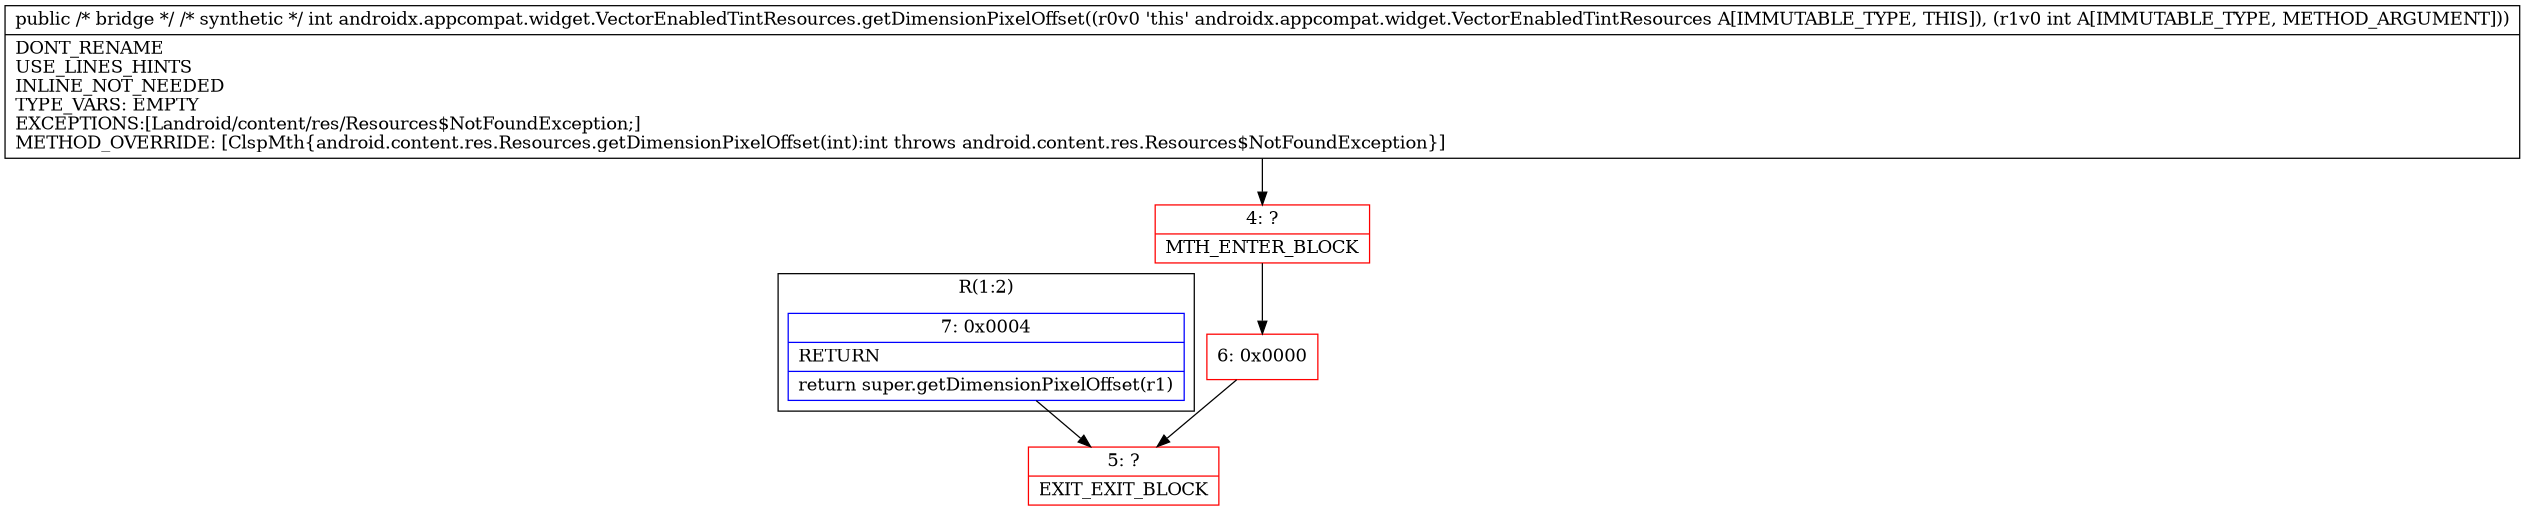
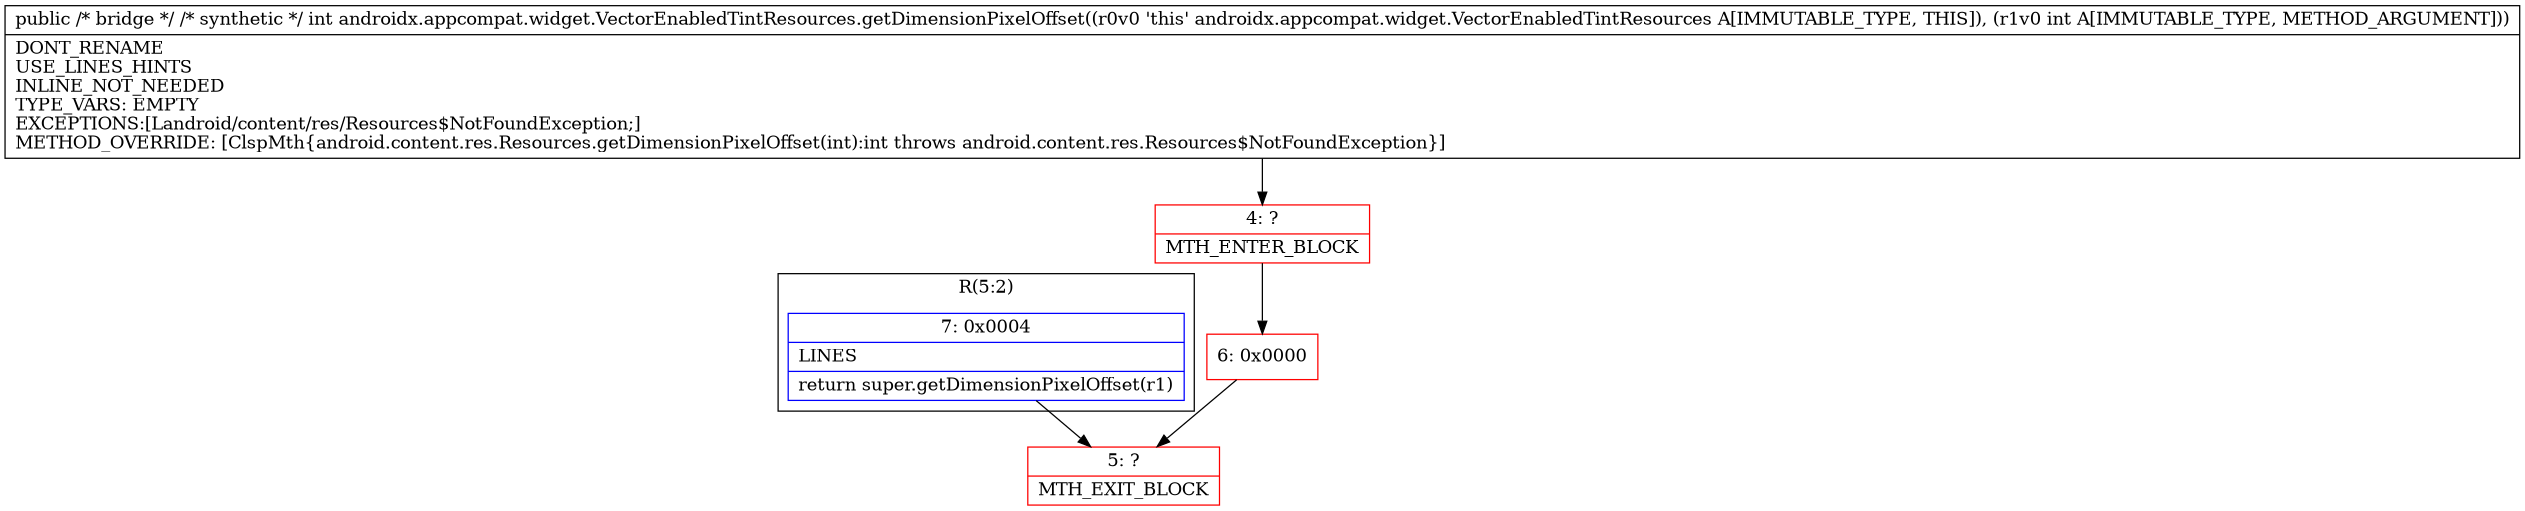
cluster "R(1:2)": label "R(1:2)" -> "R(5:2)"
node "7: 0x0004": text "RETURN" -> "LINES"
node "5: ?": text "EXIT_EXIT_BLOCK" -> "MTH_EXIT_BLOCK"
